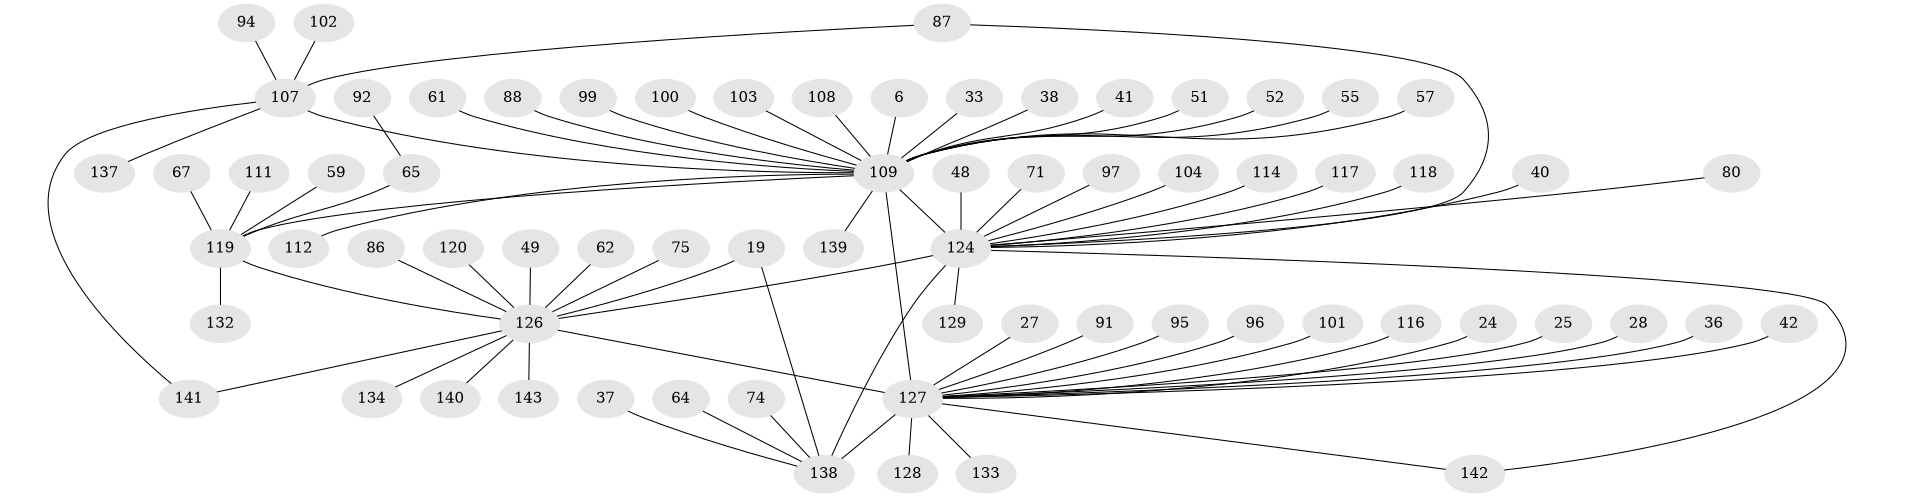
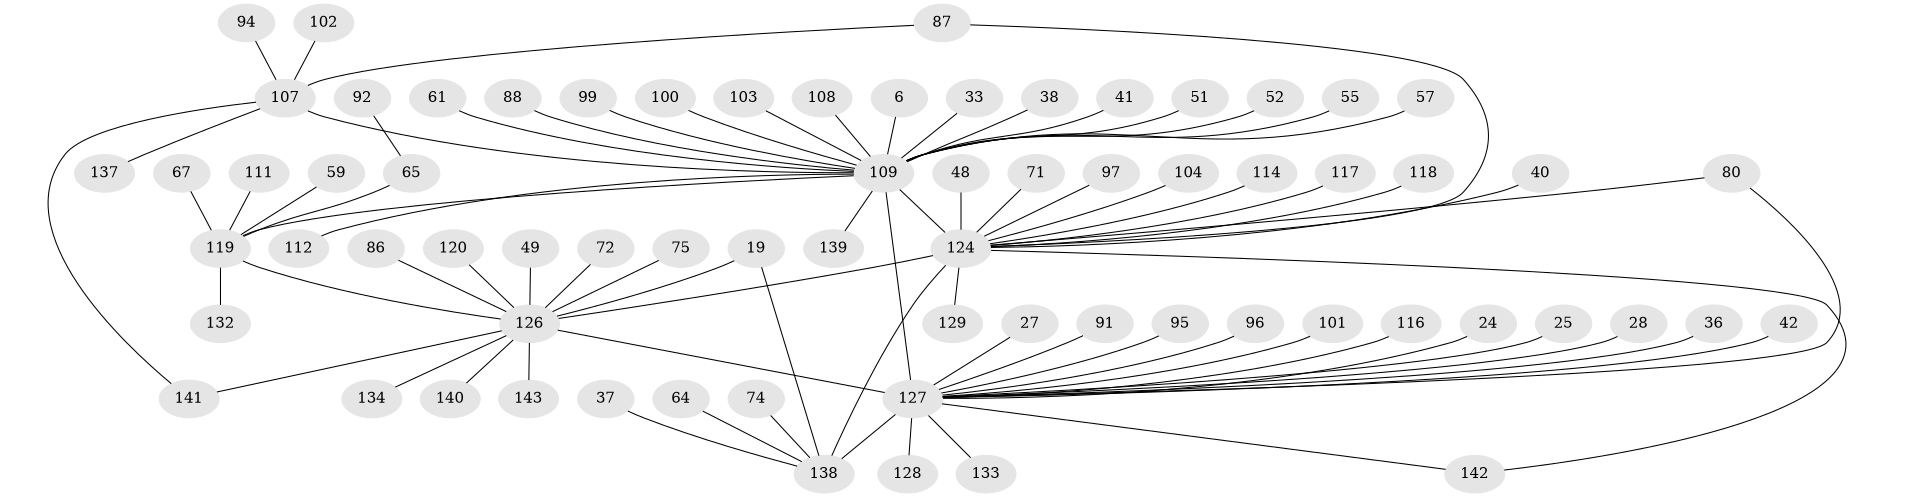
node "62": label "62" -> "72"
edge "80" -- "127": added
